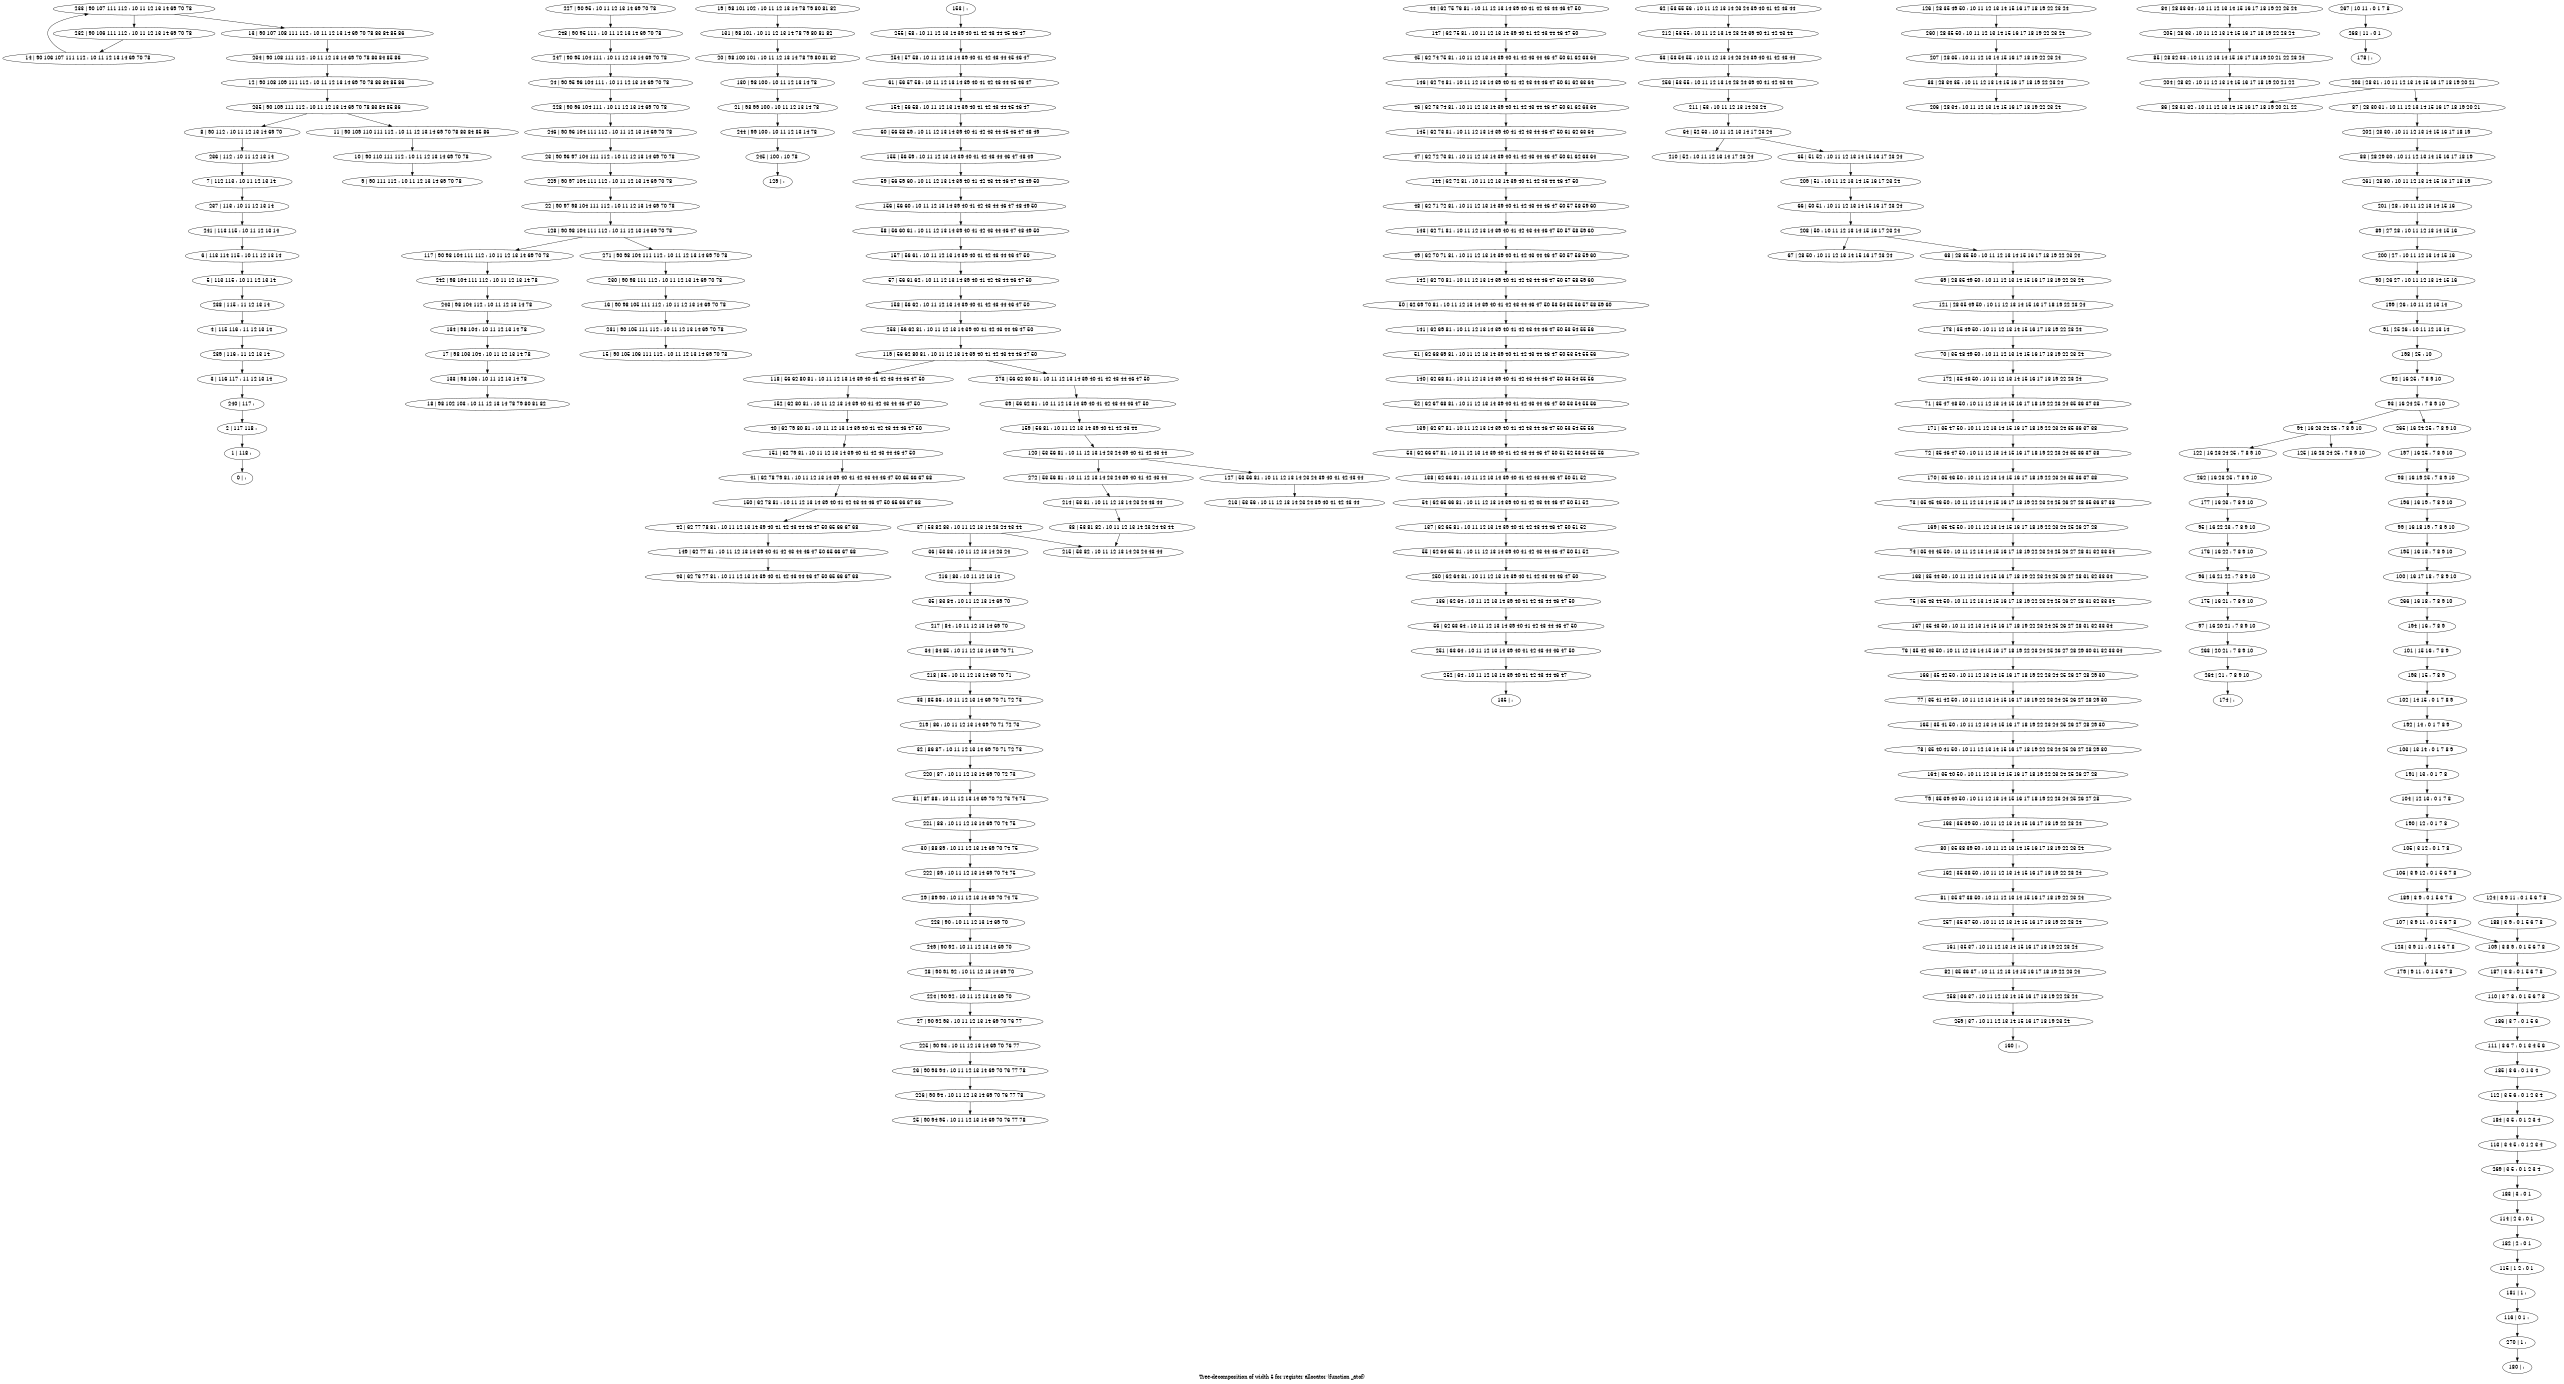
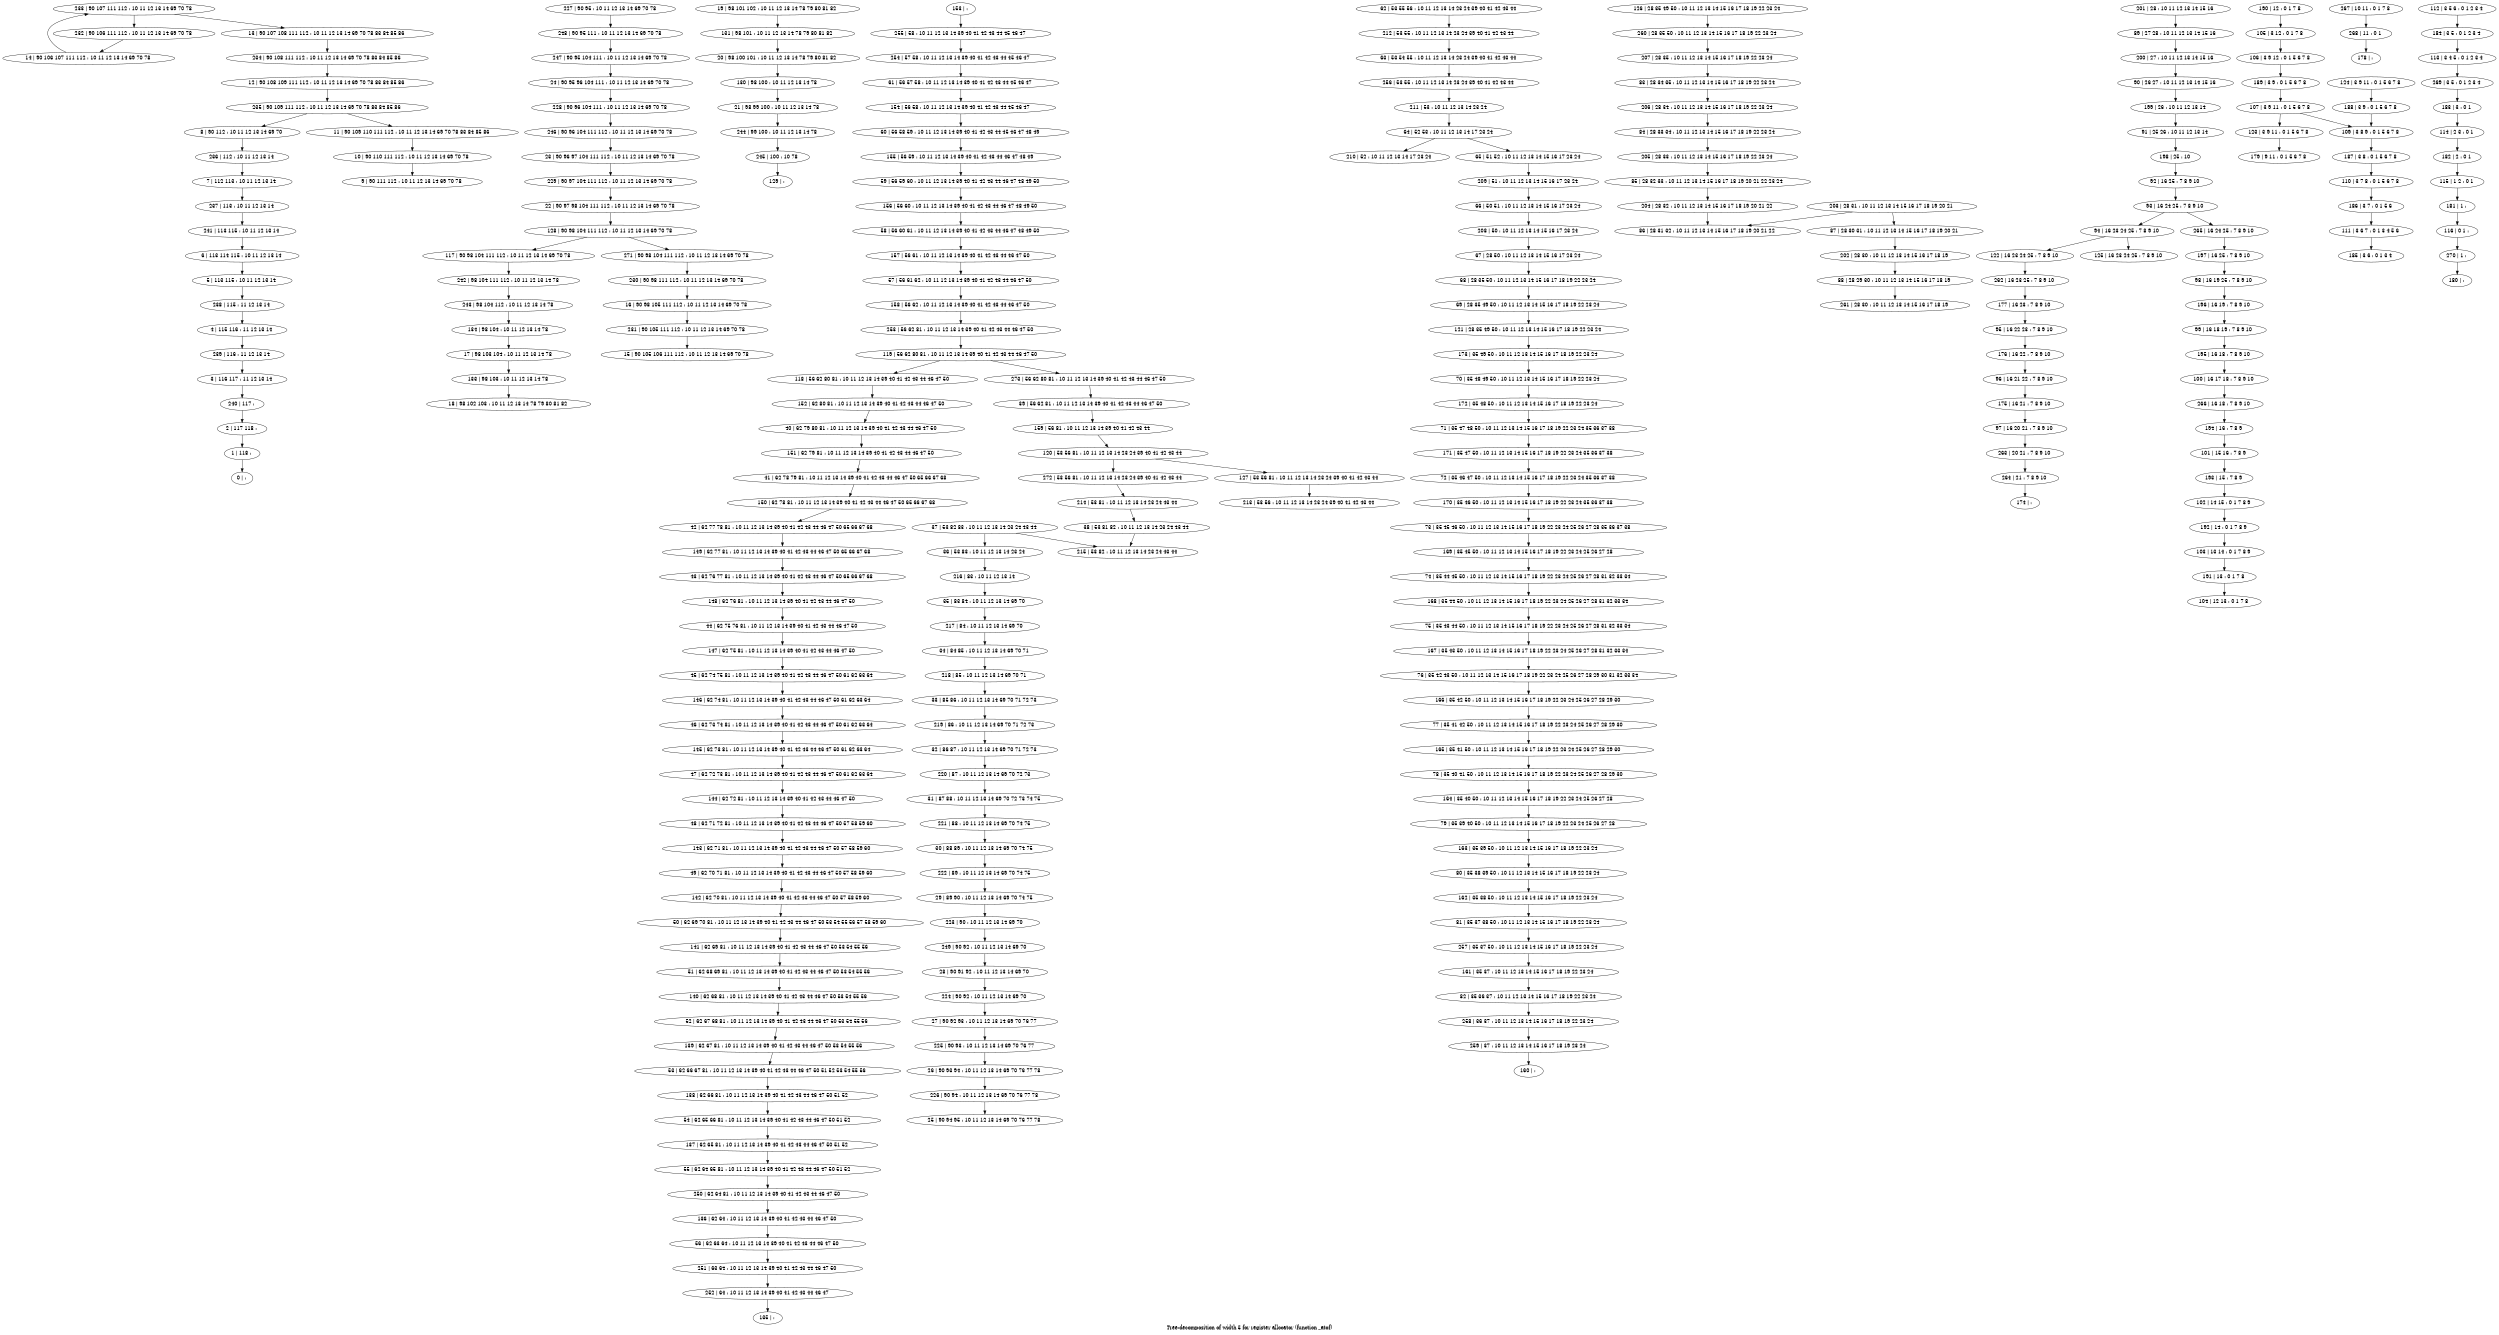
edge "206 | 28 34 : 10 11 12 13 14 15 16 17 18 19 22 23 24" -> "84 | 28 33 34 : 10 11 12 13 14 15 16 17 18 19 22 23 24": added
edge "261 | 28 30 : 10 11 12 13 14 15 16 17 18 19" -> "201 | 28 : 10 11 12 13 14 15 16": removed
edge "208 | 50 : 10 11 12 13 14 15 16 17 23 24" -> "68 | 28 35 50 : 10 11 12 13 14 15 16 17 18 19 22 23 24": now "67 | 28 50 : 10 11 12 13 14 15 16 17 23 24" -> "68 | 28 35 50 : 10 11 12 13 14 15 16 17 18 19 22 23 24"
node "148 | 62 76 81 : 10 11 12 13 14 39 40 41 42 43 44 46 47 50": added
edge "104 | 12 13 : 0 1 7 8" -> "190 | 12 : 0 1 7 8": removed
edge "185 | 3 6 : 0 1 3 4" -> "112 | 3 5 6 : 0 1 2 3 4": removed
